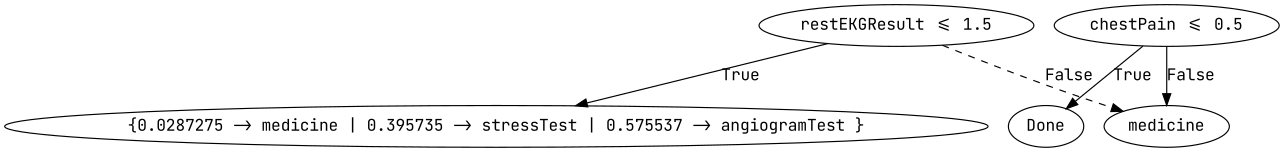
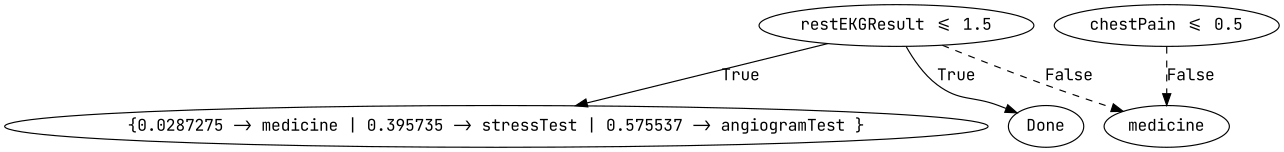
edge "chestPain <= 0.5" -> "medicine": style solid -> dashed
edge "chestPain <= 0.5" -> "Done": now "restEKGResult <= 1.5" -> "Done"
